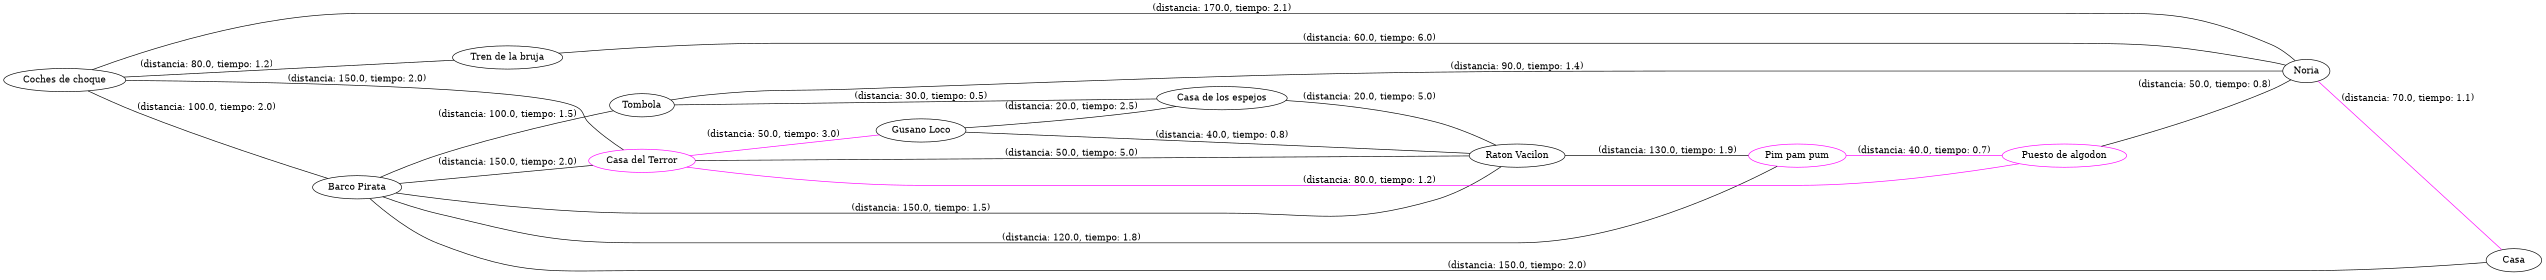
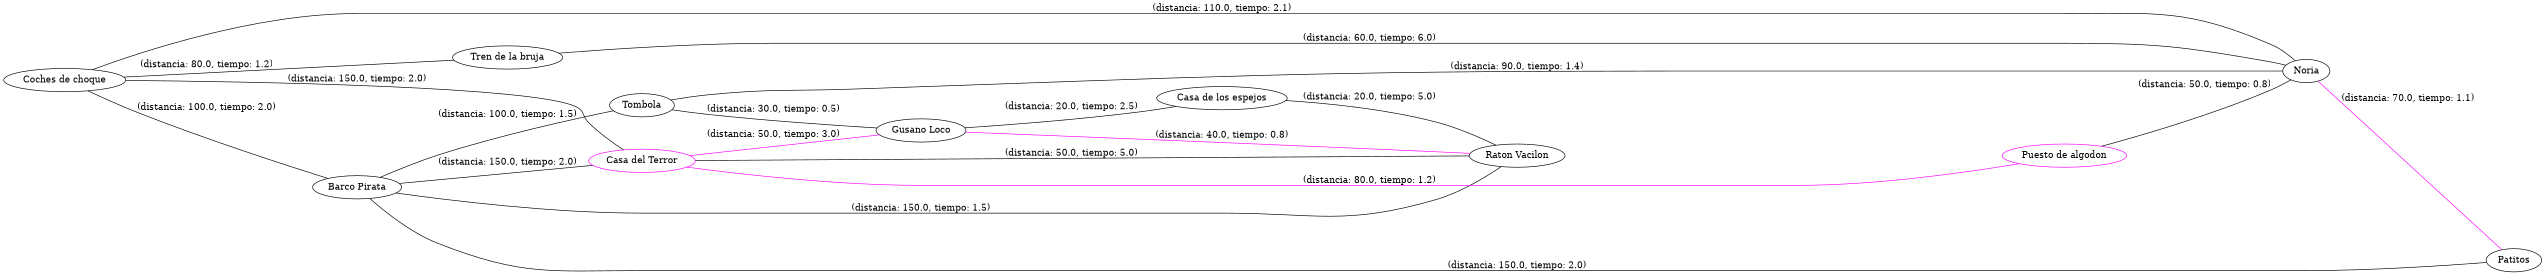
edge "Noria" -- "Coches de choque": label "(distancia: 170.0, tiempo: 2.1)" -> "(distancia: 110.0, tiempo: 2.1)"
edge "Casa de los espejos" -- "Tombola": now "Gusano Loco" -- "Tombola"
edge "Gusano Loco" -- "Raton Vacilon": color black -> magenta
node "Pim pam pum": removed
node "Casa": label "Casa" -> "Patitos"
